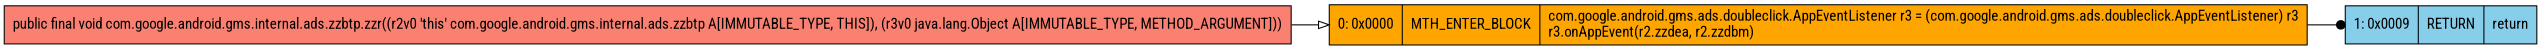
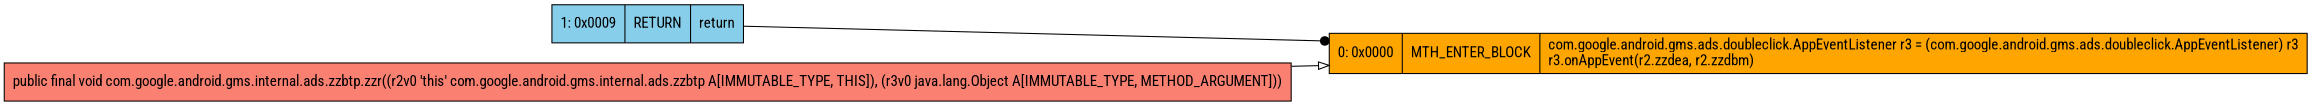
edge "0: 0x0000" -> "1: 0x0009": reversed
